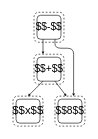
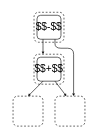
node "$$x$$": removed
node "$$8$$": removed
